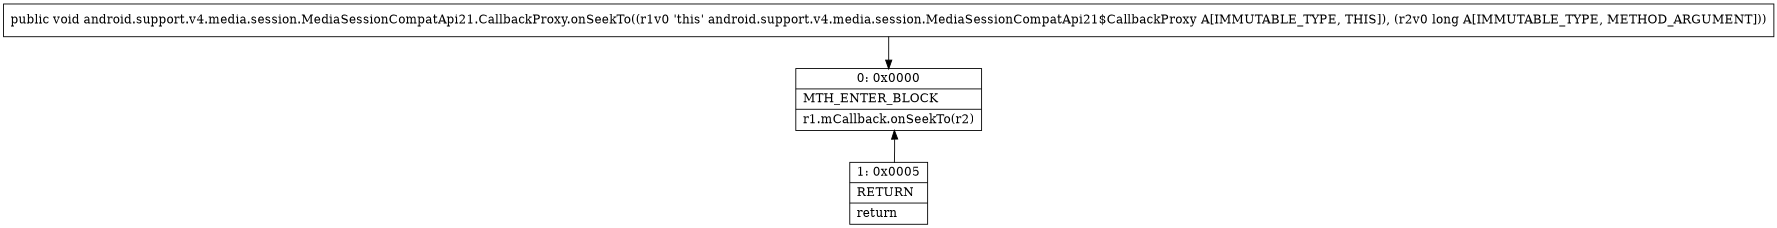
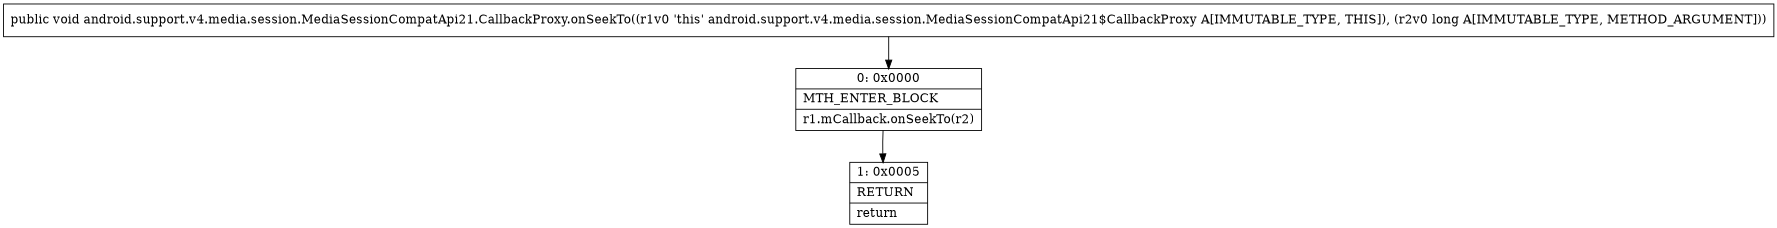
edge "1: 0x0005" -> "0: 0x0000": reversed
